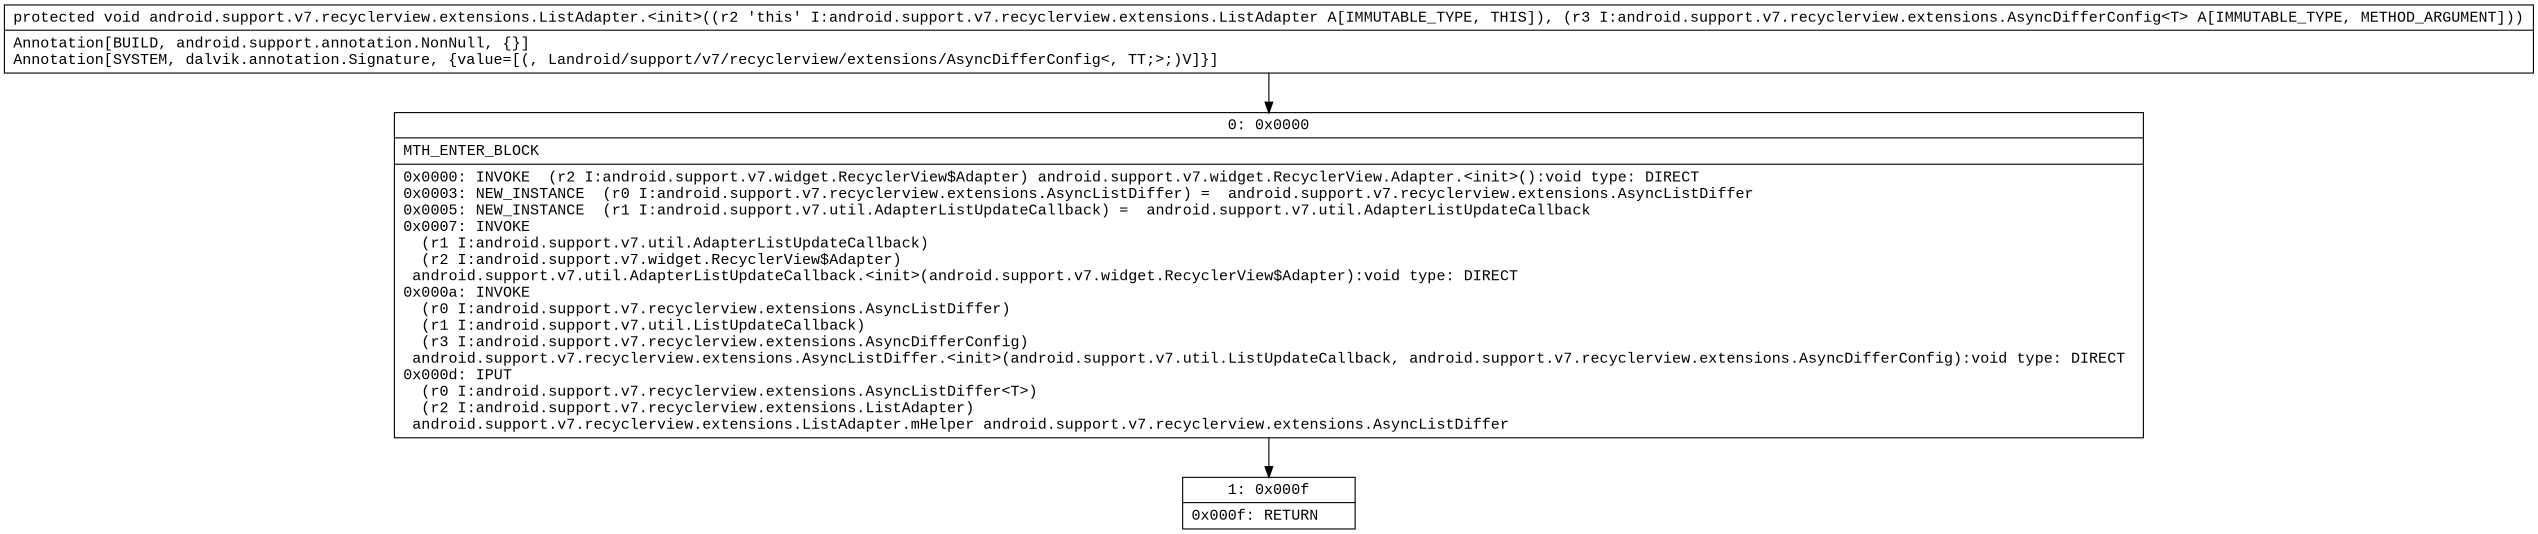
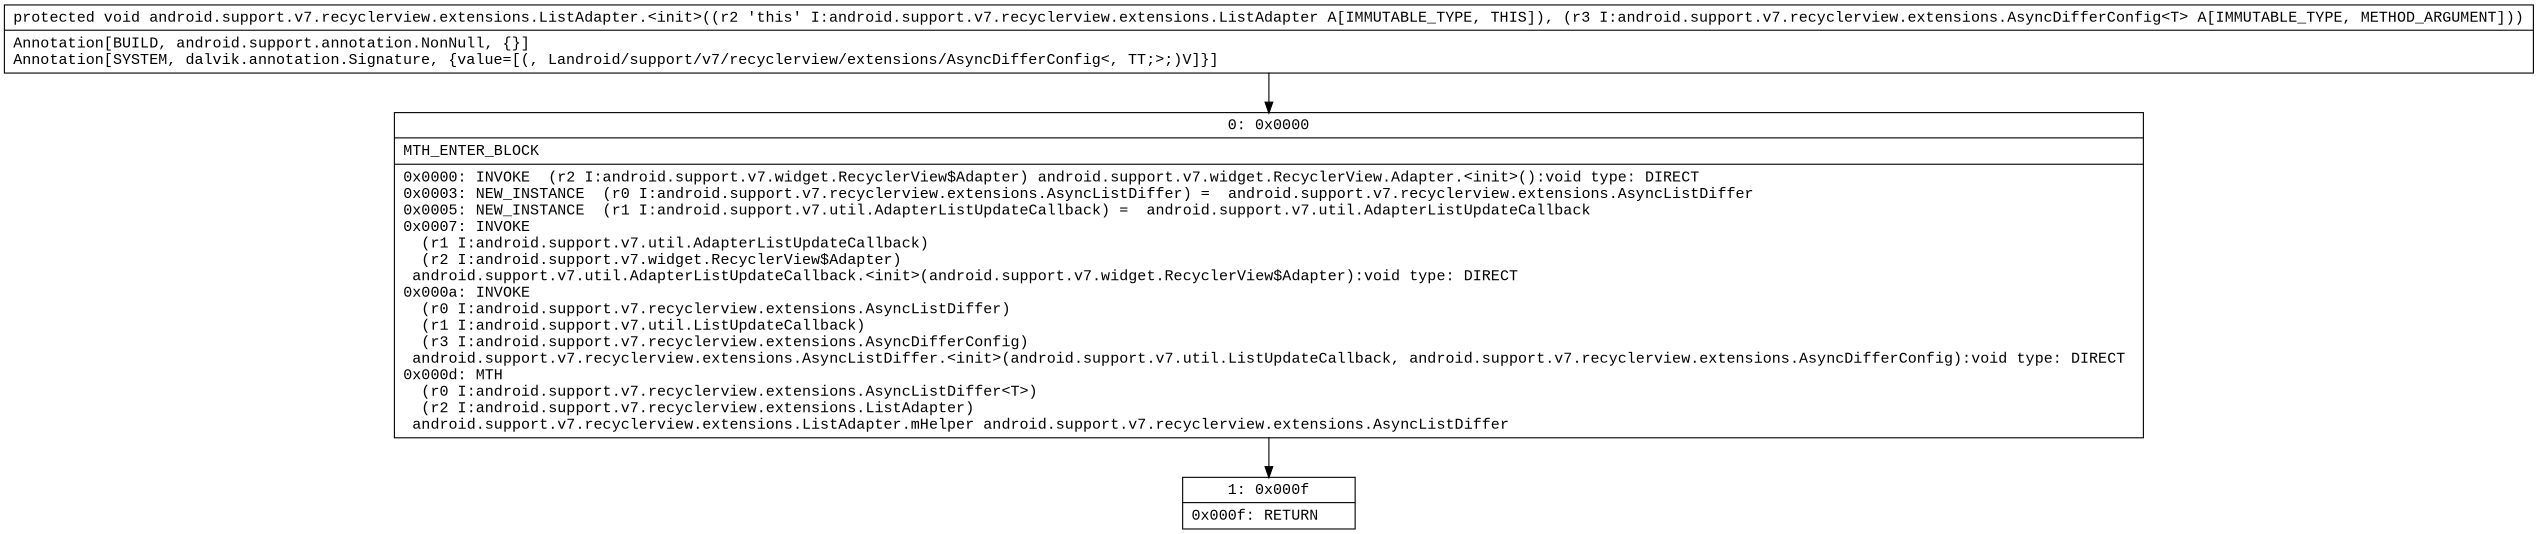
node "0: 0x0000": text "0x000d: IPUT" -> "0x000d: MTH"
